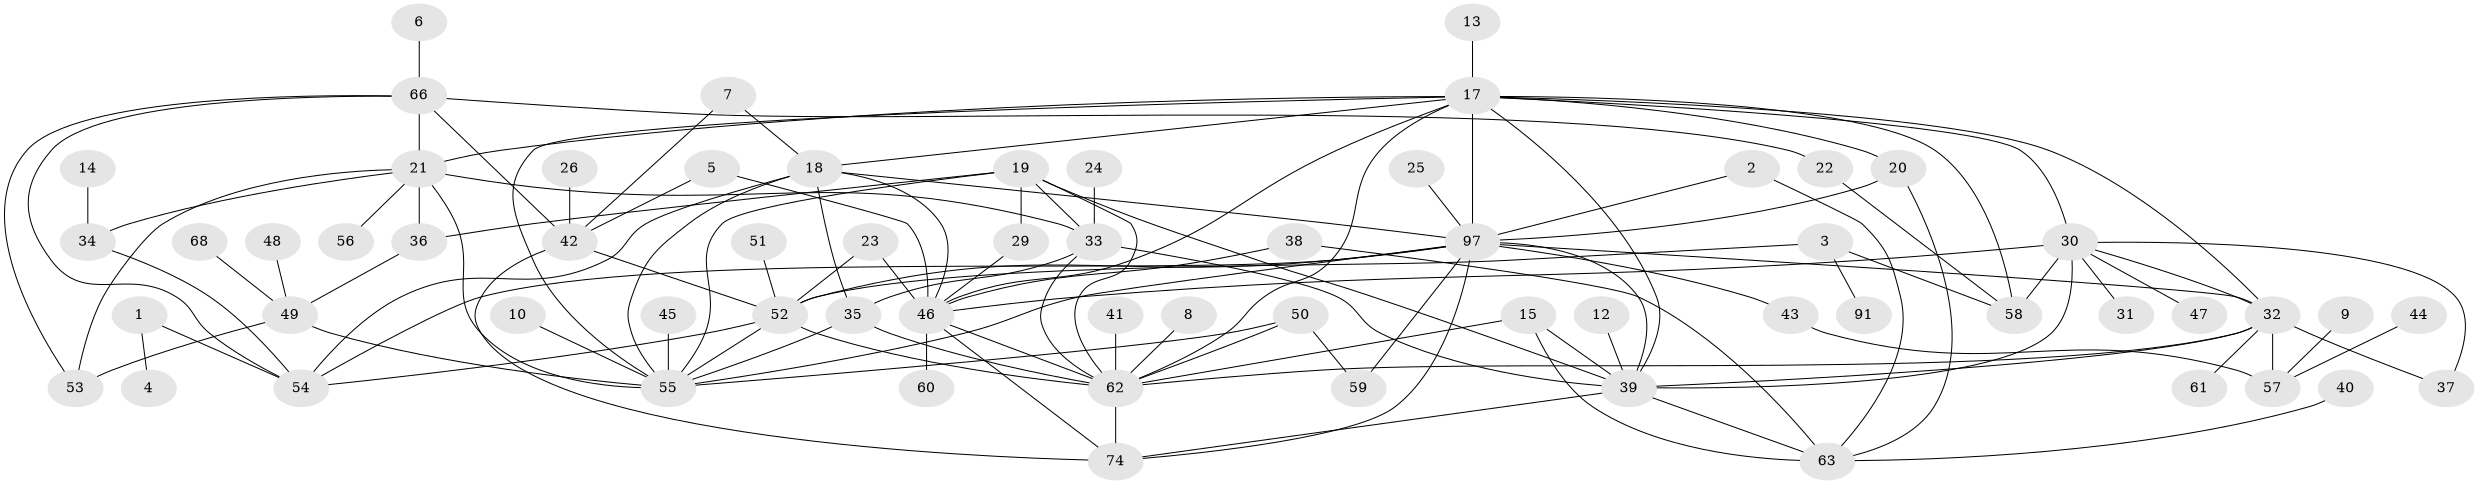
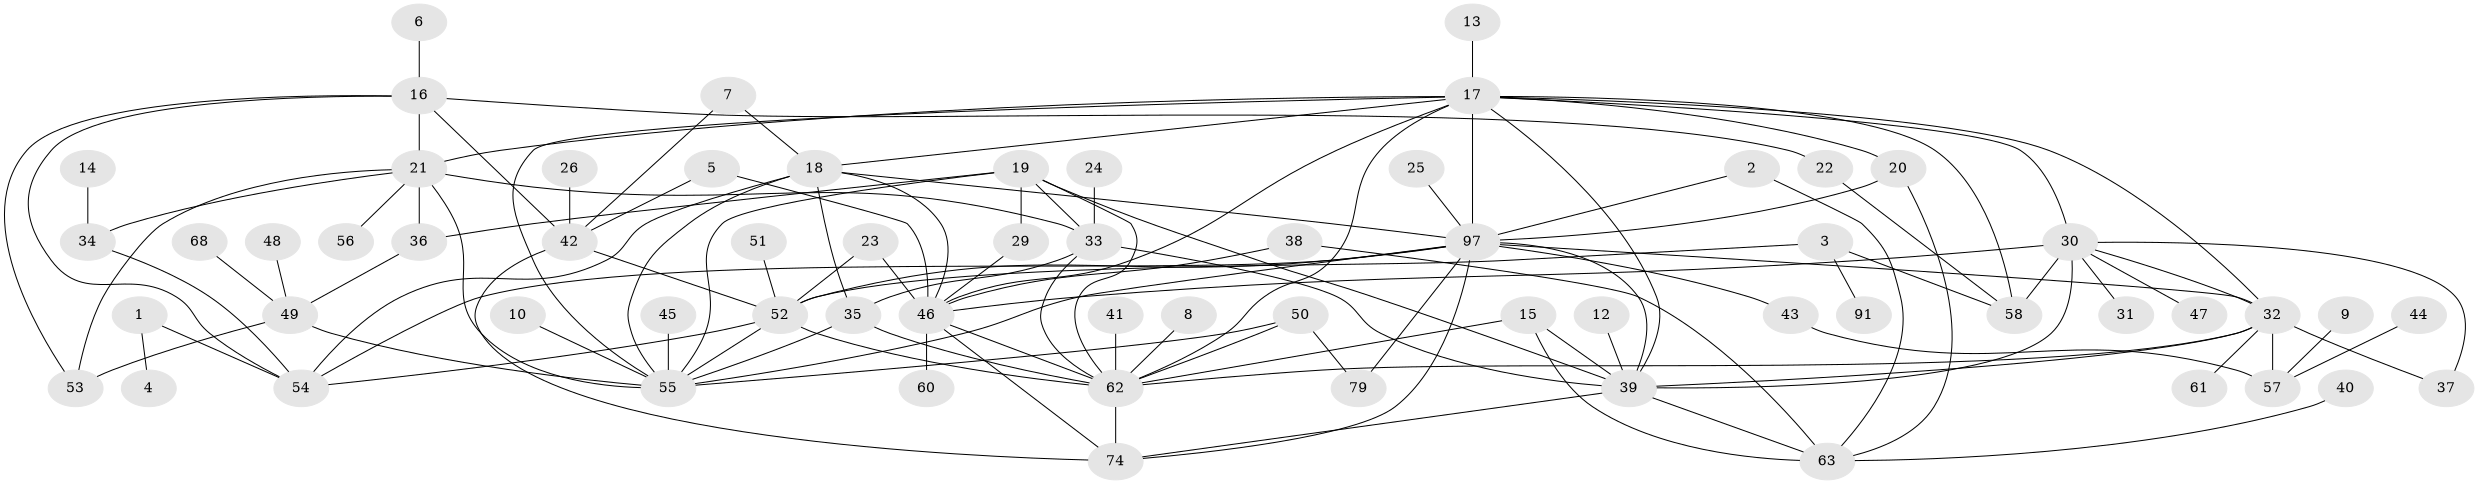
node "66": label "66" -> "16"
node "59": label "59" -> "79"
